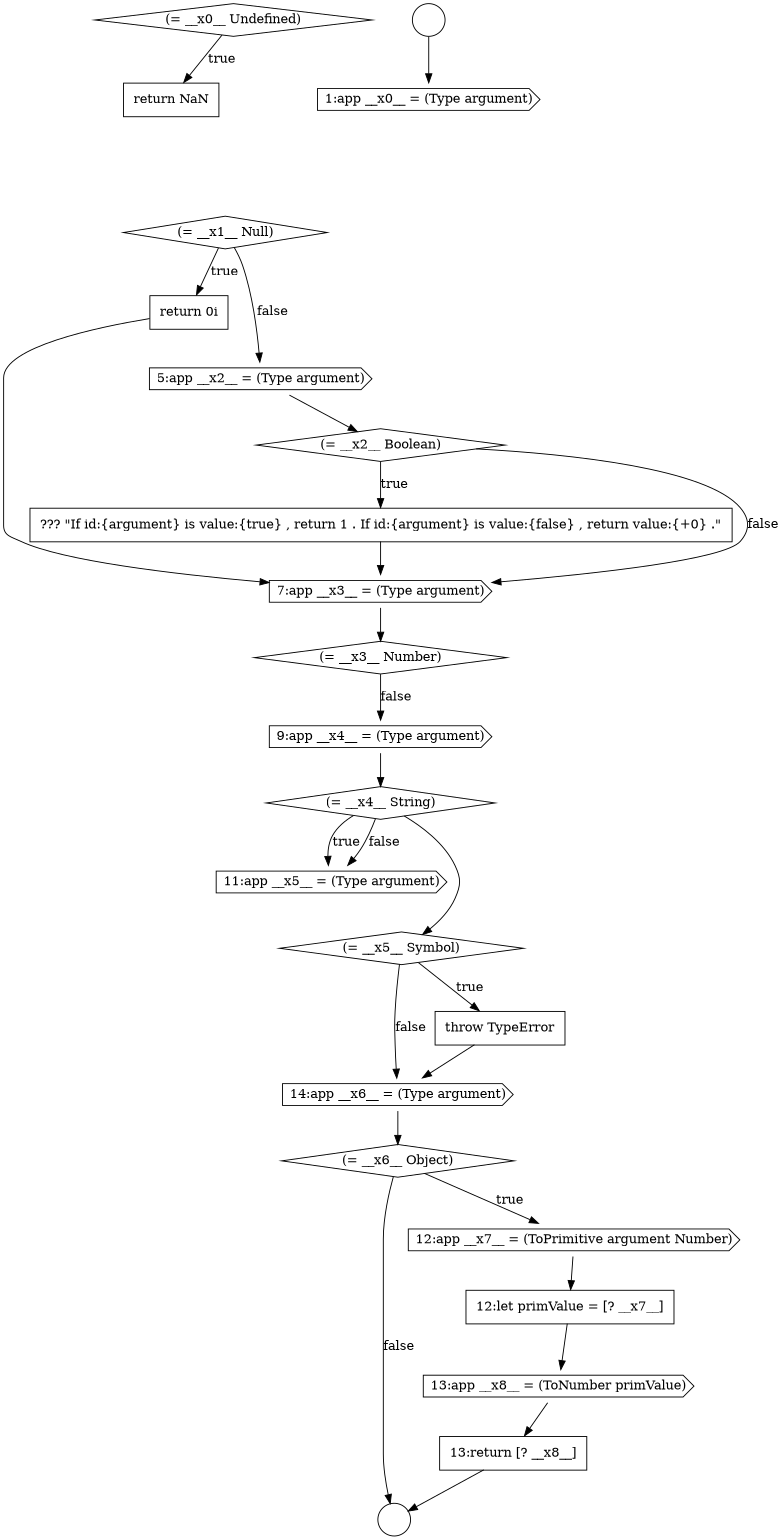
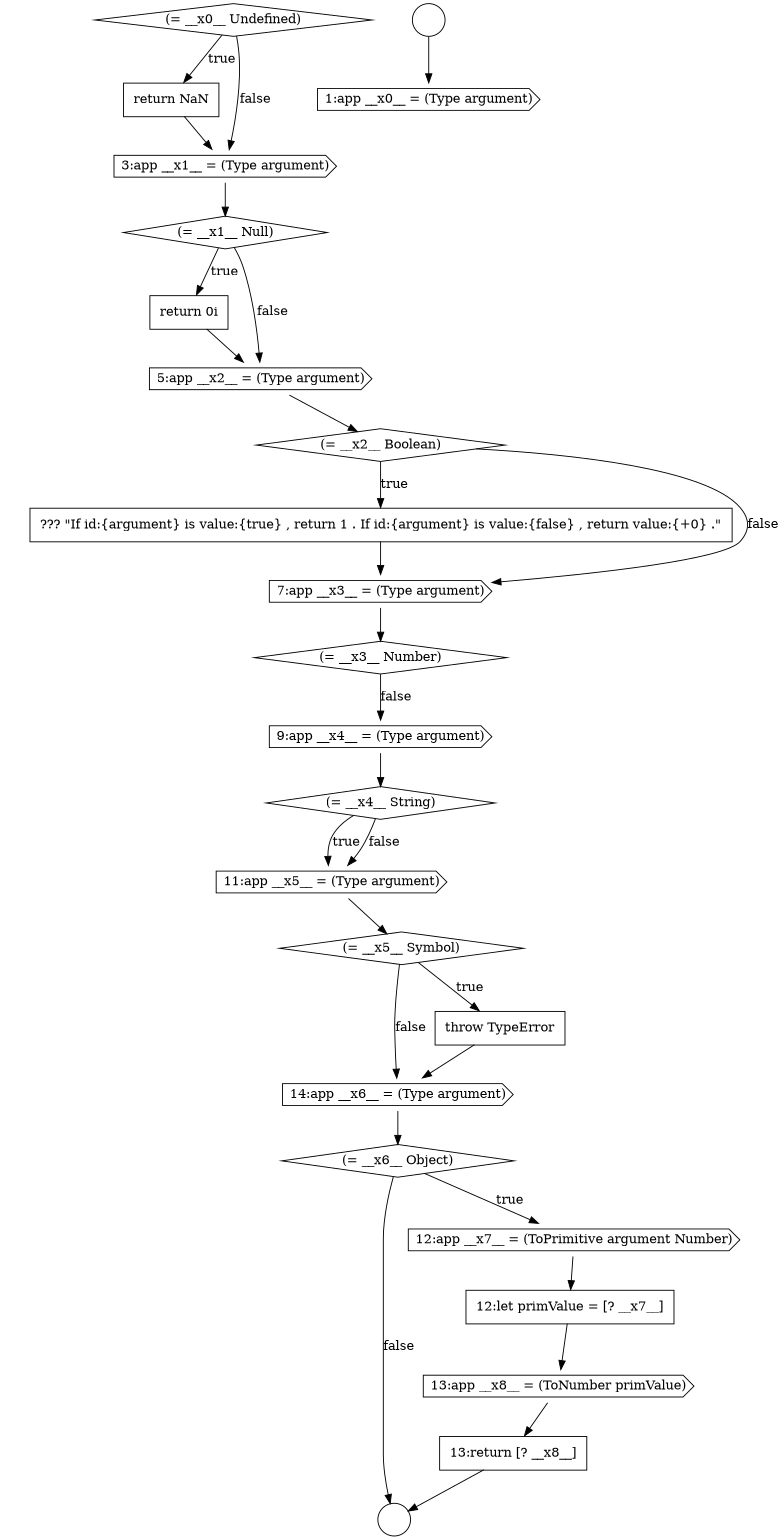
node "3:app __x1__ = (Type argument)": added
edge "return 0i" -> "7:app __x3__ = (Type argument)": now "return 0i" -> "5:app __x2__ = (Type argument)"
edge "(= __x4__ String)" -> "(= __x5__ Symbol)": now "11:app __x5__ = (Type argument)" -> "(= __x5__ Symbol)"
